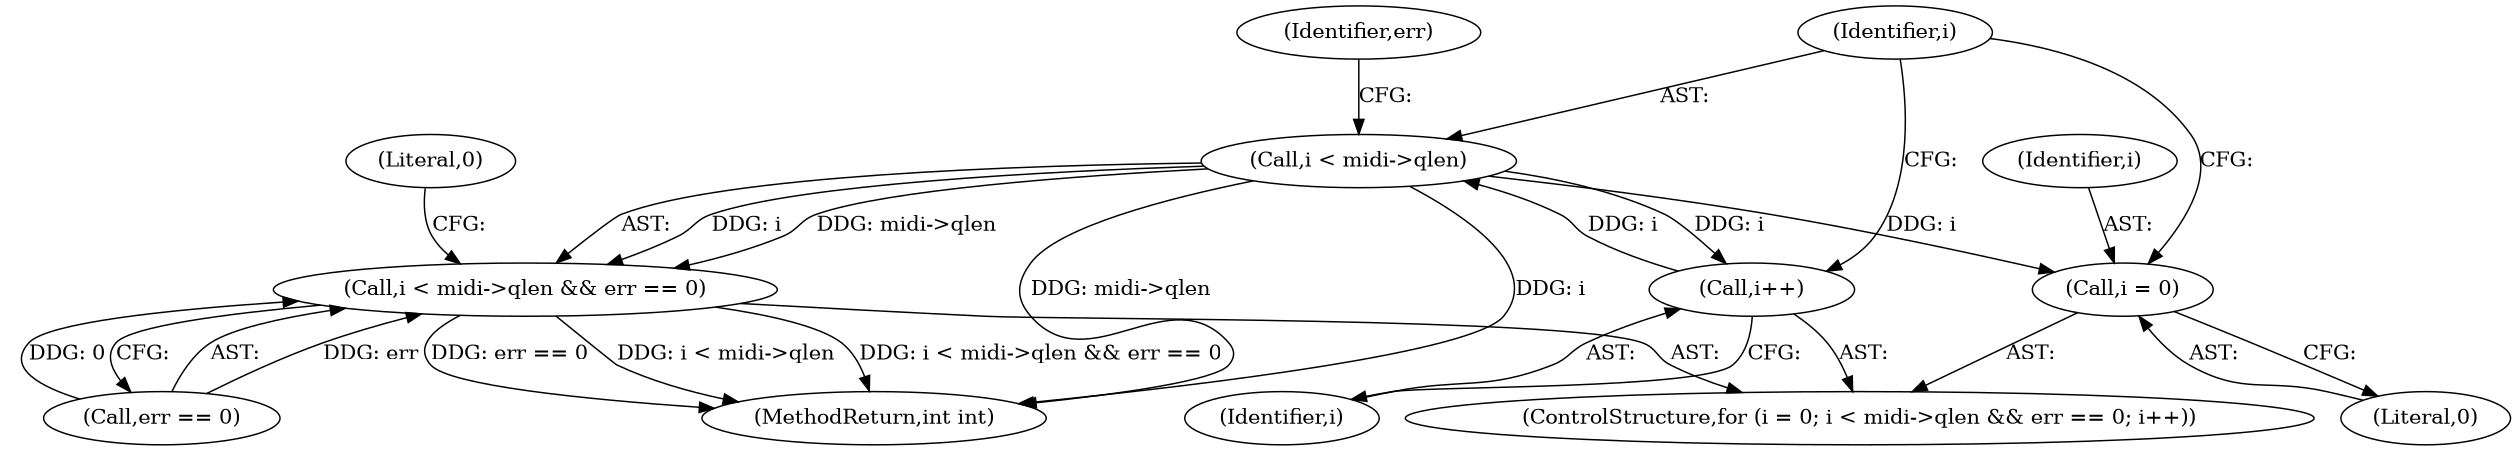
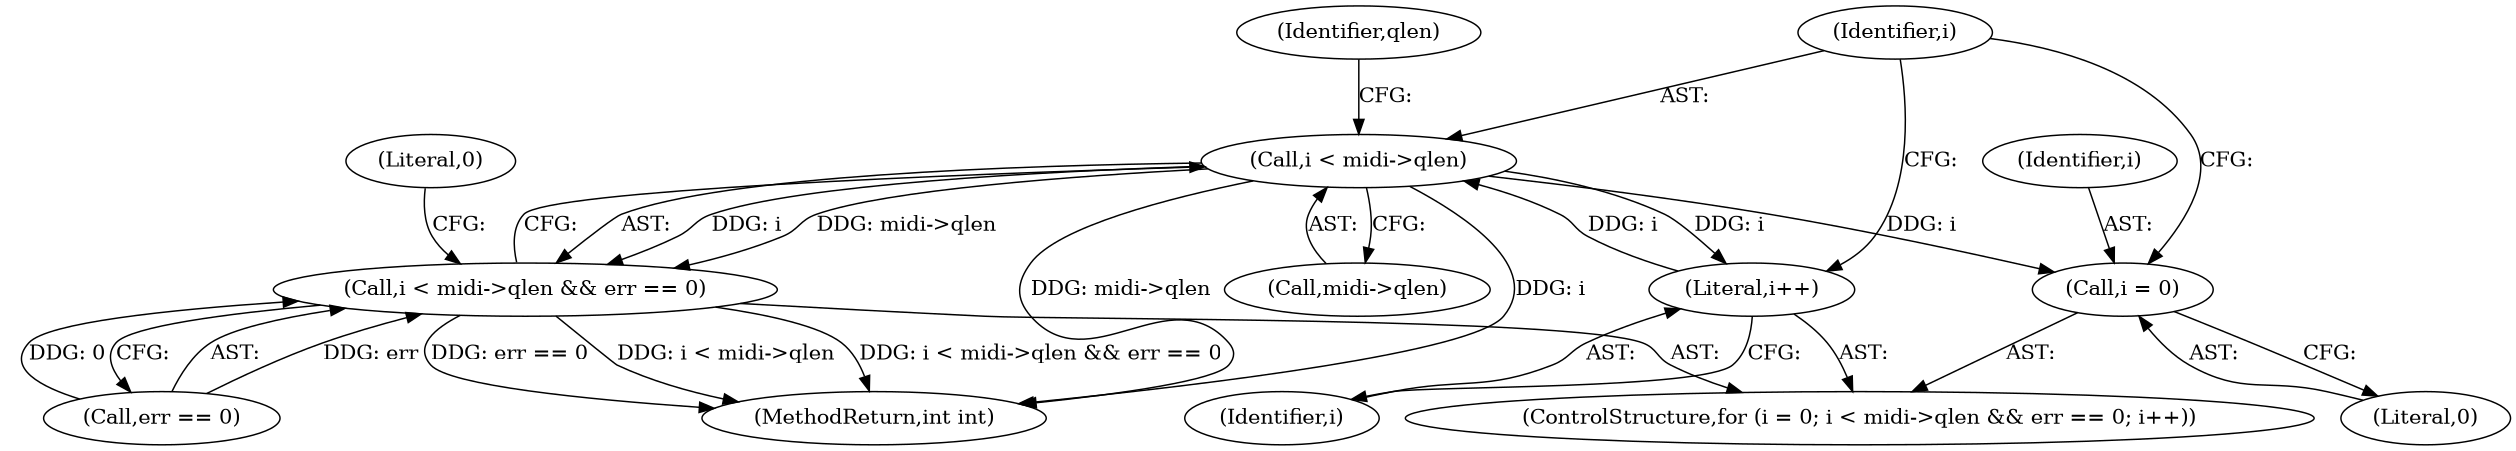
node "(Identifier,err)": label "(Identifier,err)" -> "(Identifier,qlen)"
edge "(Call,i < midi->qlen && err == 0)" -> "(Call,i < midi->qlen)": added, label "CFG:"
node "(Call,midi->qlen)": added
node "(Call,i++)": label "(Call,i++)" -> "(Literal,i++)"
